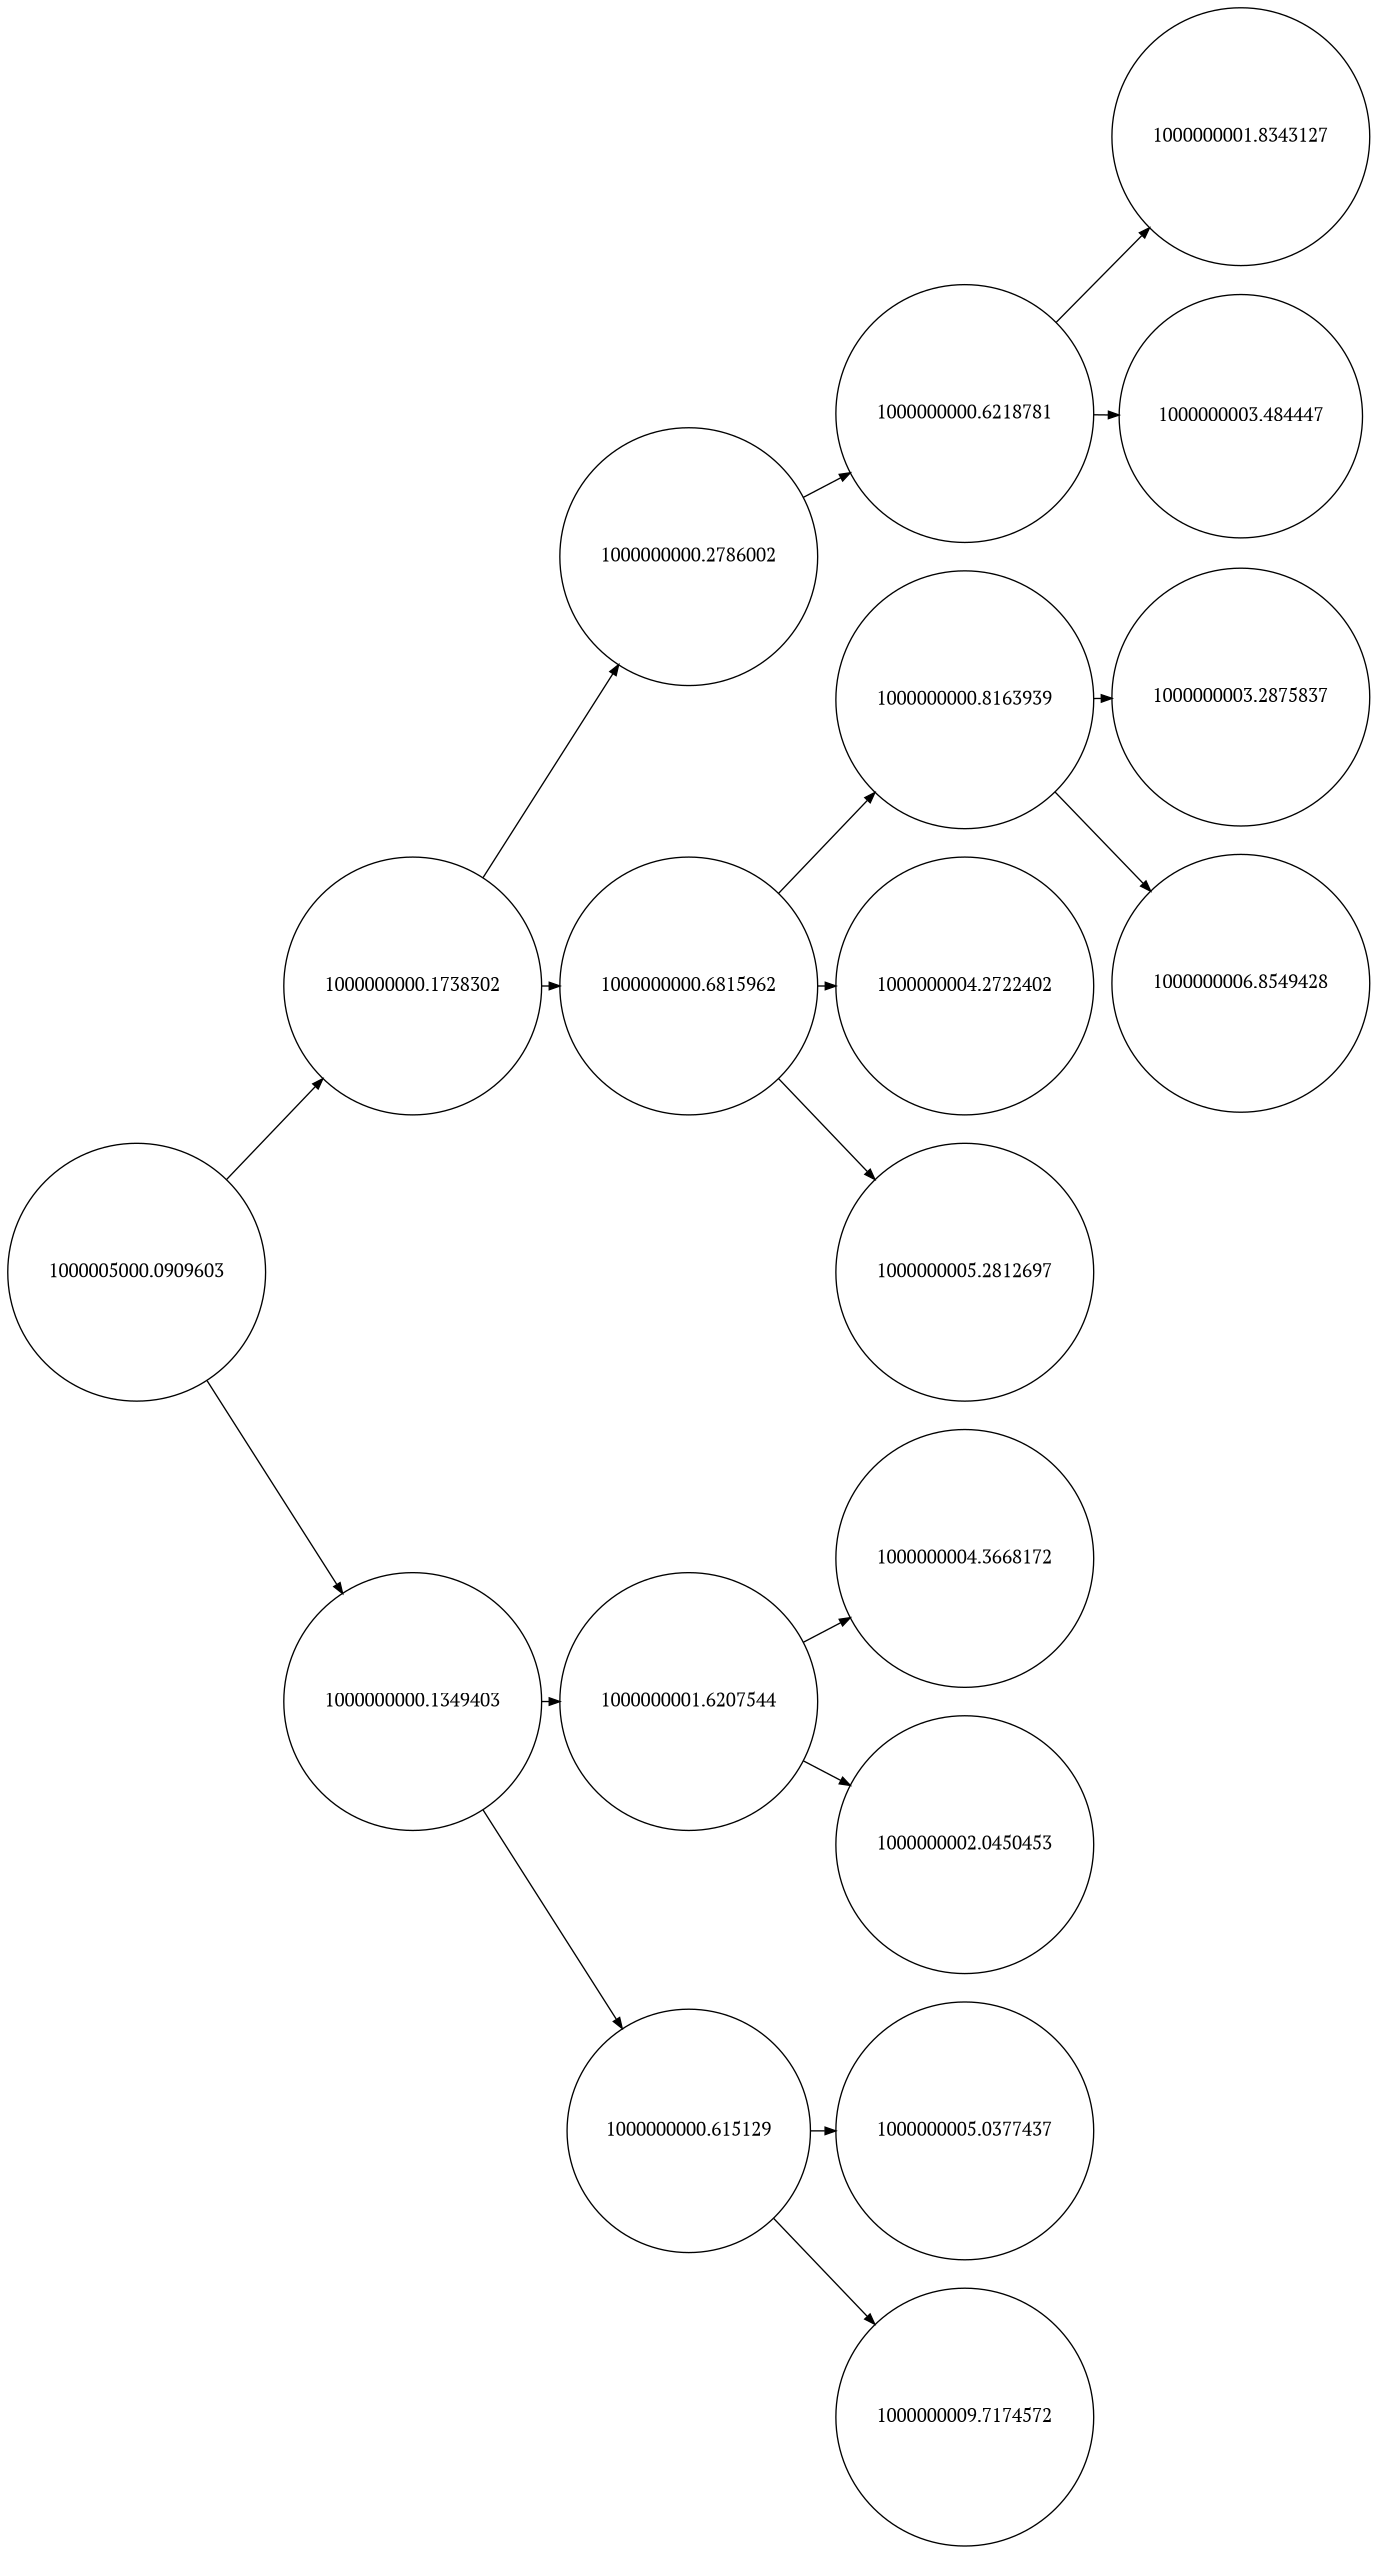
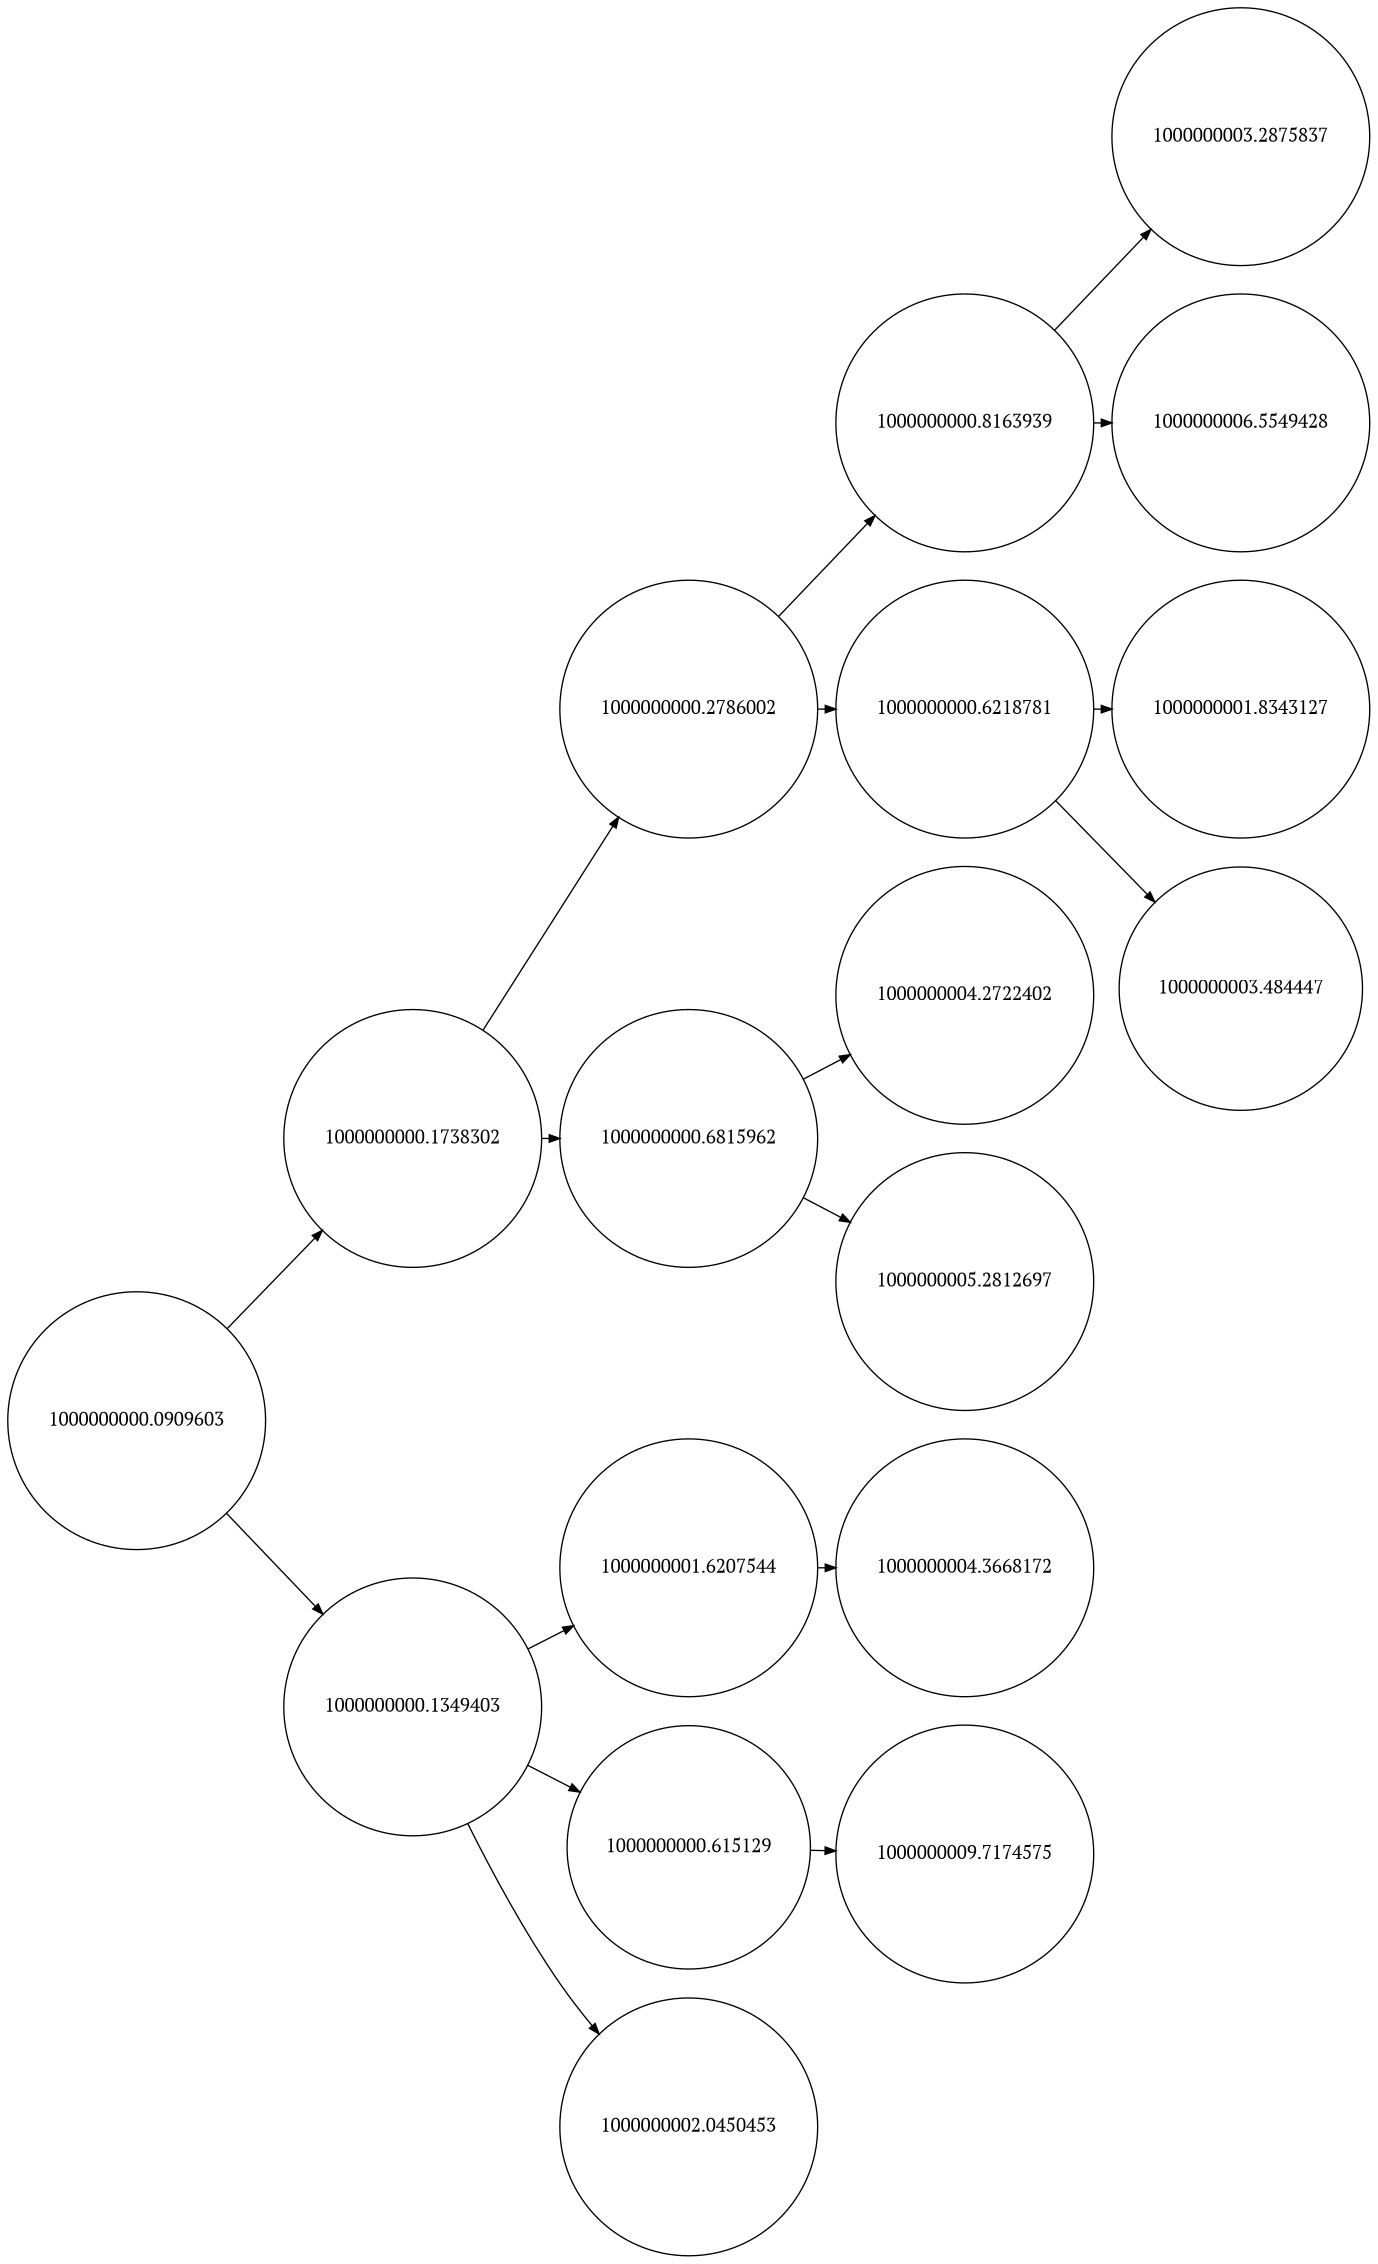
edge "1000000000.6815962" -> "1000000000.8163939": now "1000000000.2786002" -> "1000000000.8163939"
node "1000000006.8549428": label "1000000006.8549428" -> "1000000006.5549428"
node "1000005000.0909603": label "1000005000.0909603" -> "1000000000.0909603"
edge "1000000001.6207544" -> "1000000002.0450453": now "1000000000.1349403" -> "1000000002.0450453"
node "1000000005.0377437": removed
node "1000000009.7174572": label "1000000009.7174572" -> "1000000009.7174575"
